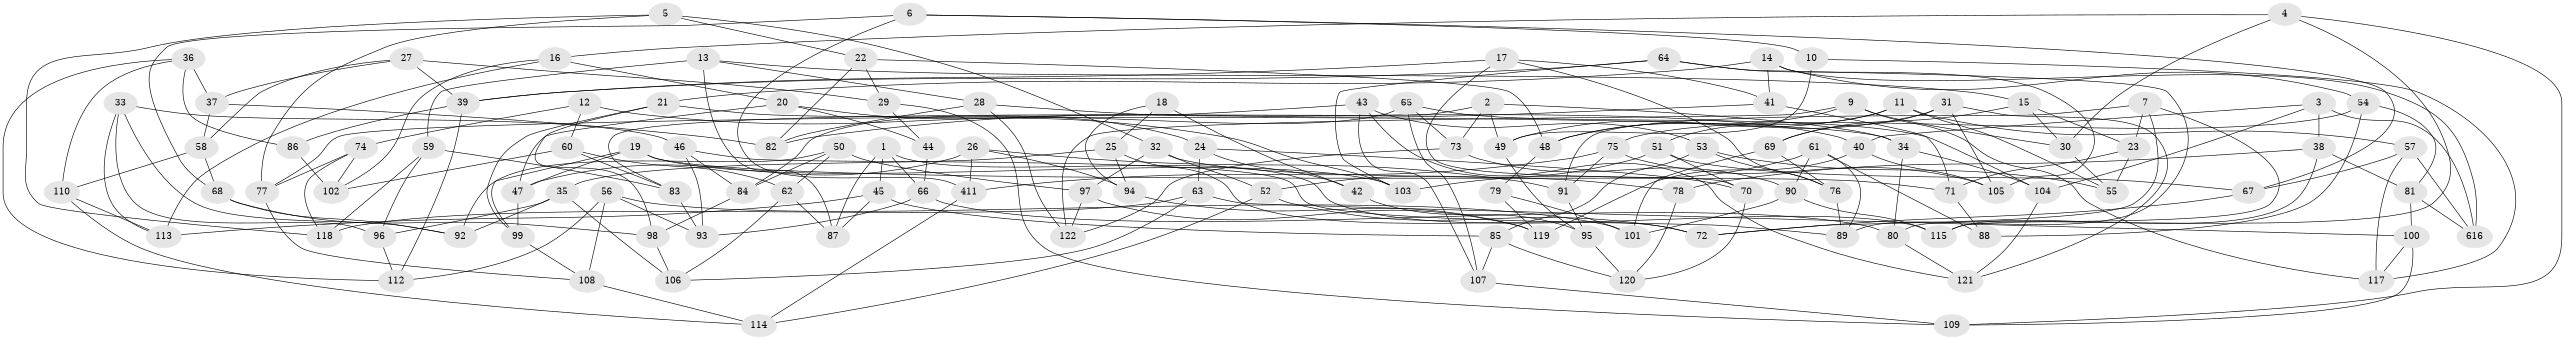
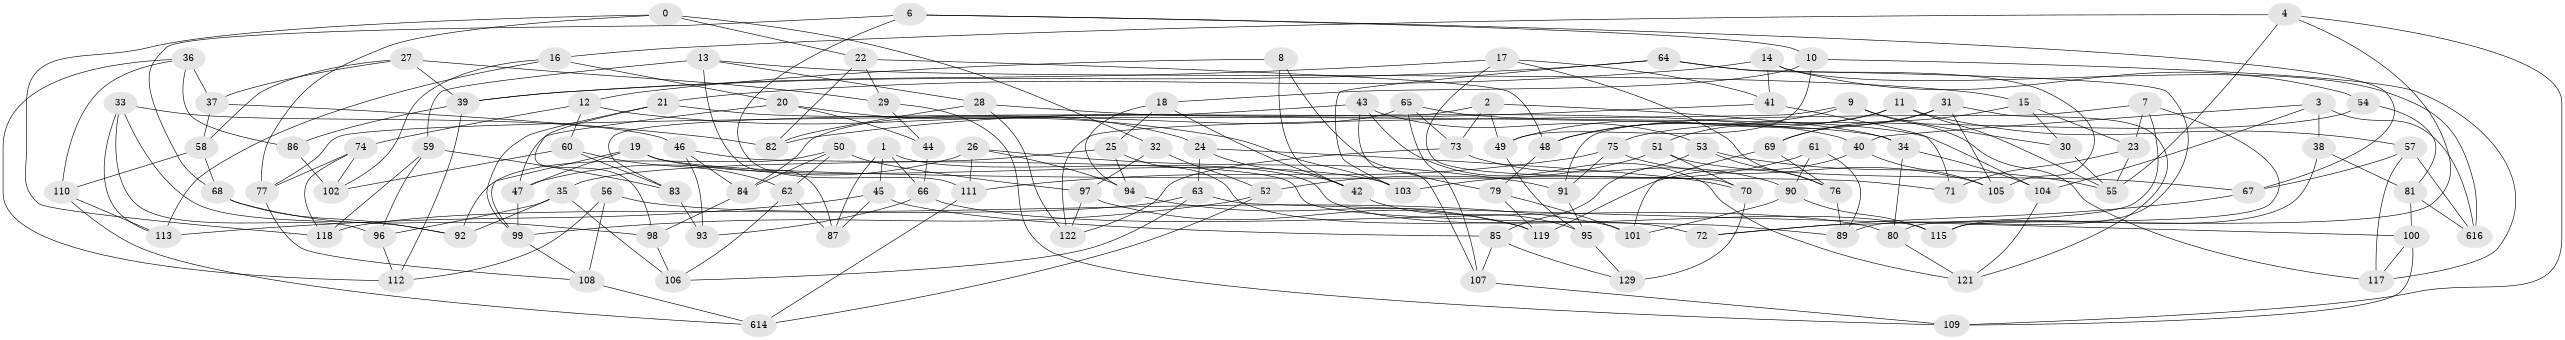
node "5": label "5" -> "0"
node "8": added
edge "4" -- "30": now "4" -- "55"
edge "10" -- "18": added
node "411": label "411" -> "111"
node "78": removed
edge "56" -- "93": removed
edge "52" -- "72": now "52" -- "99"
node "88": removed
node "120": label "120" -> "129"
node "114": label "114" -> "614"
